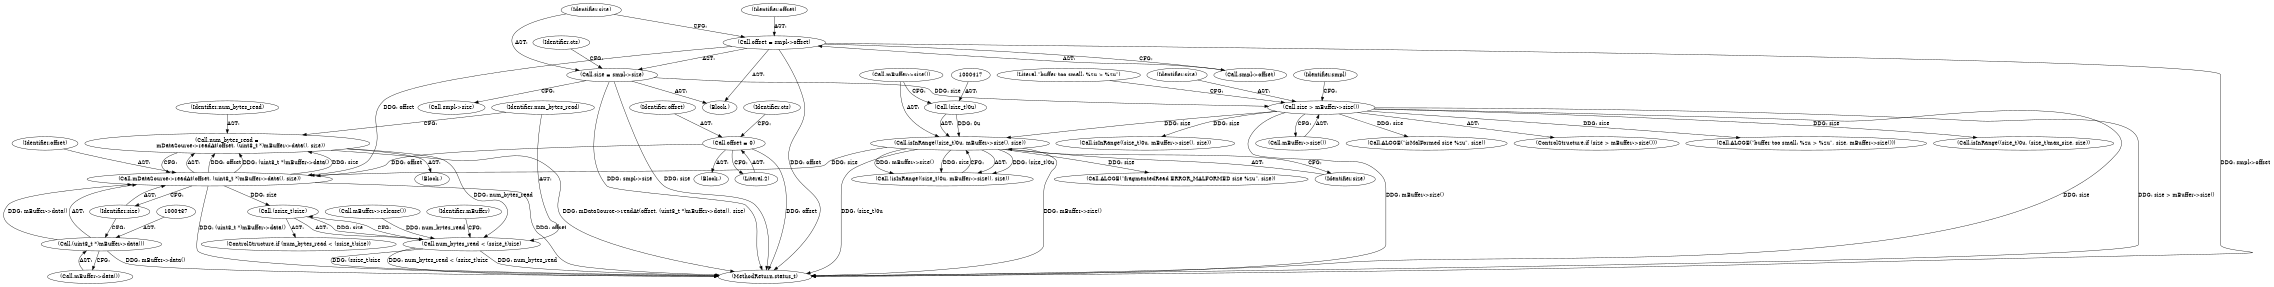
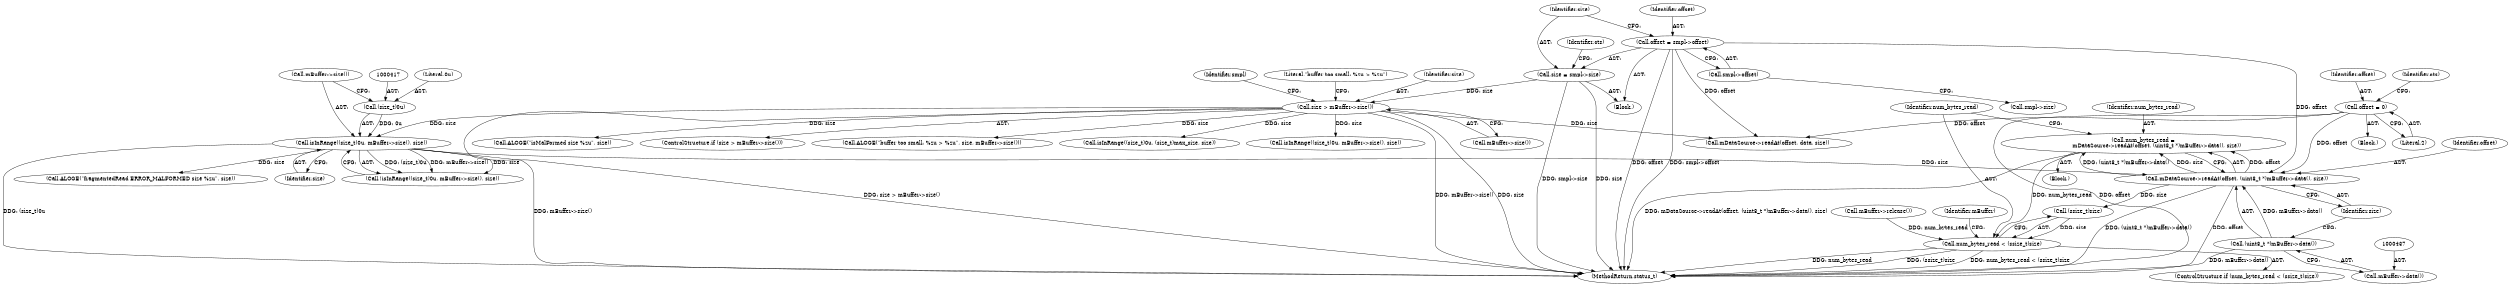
node "(Literal,0u)": added
edge "(Call,size = smpl->size)" -> "(Call,smpl->size)": now "(Call,smpl->offset)" -> "(Call,smpl->size)"
node "(Call,mDataSource->readAt(offset, data, size))": added
edge "(Call,(ssize_t)size)" -> "(ControlStructure,if (num_bytes_read < (ssize_t)size))": now "(Call,num_bytes_read < (ssize_t)size)" -> "(ControlStructure,if (num_bytes_read < (ssize_t)size))"
edge "1000437" -> "(Call,(uint8_t *)mBuffer->data())": now "1000437" -> "(Call,mBuffer->data())"
